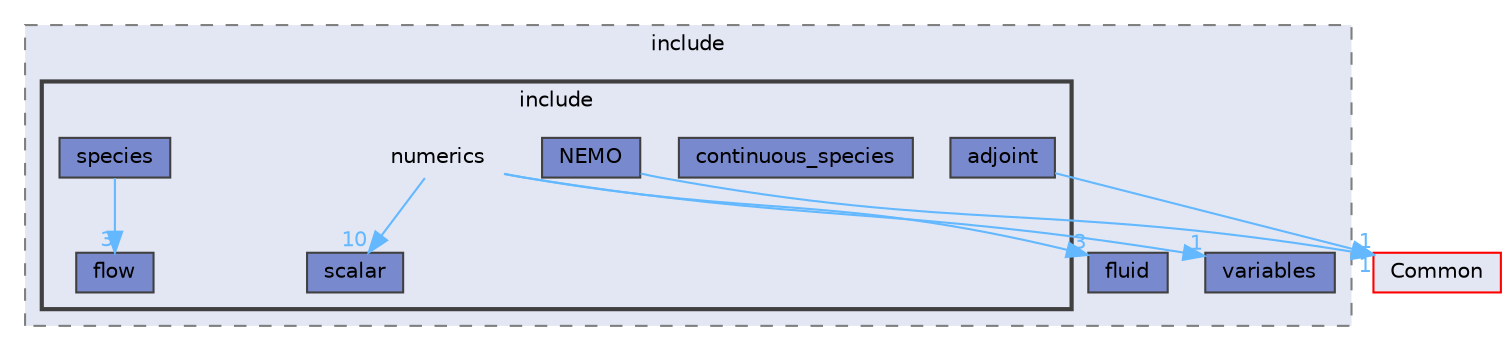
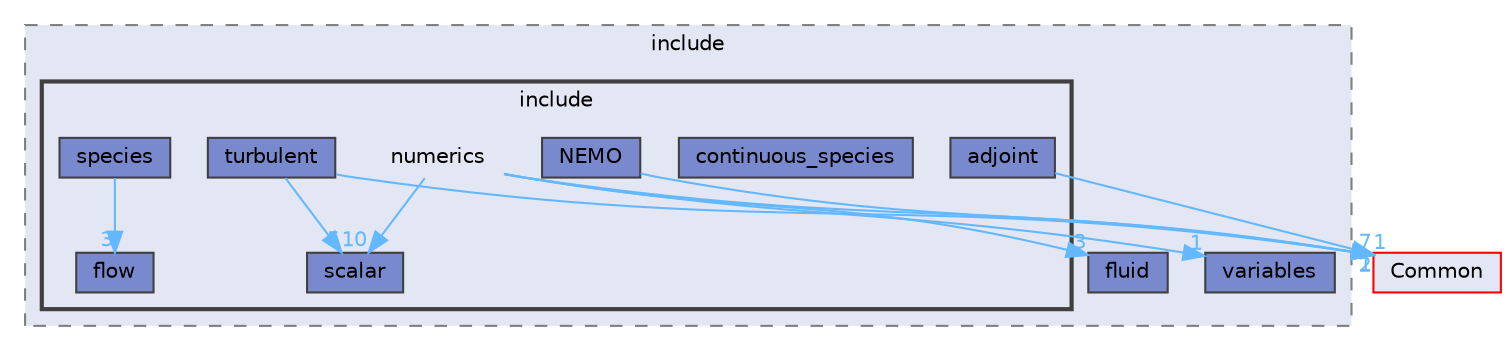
node "turbulent": added
edge "numerics" -> "Common": added
